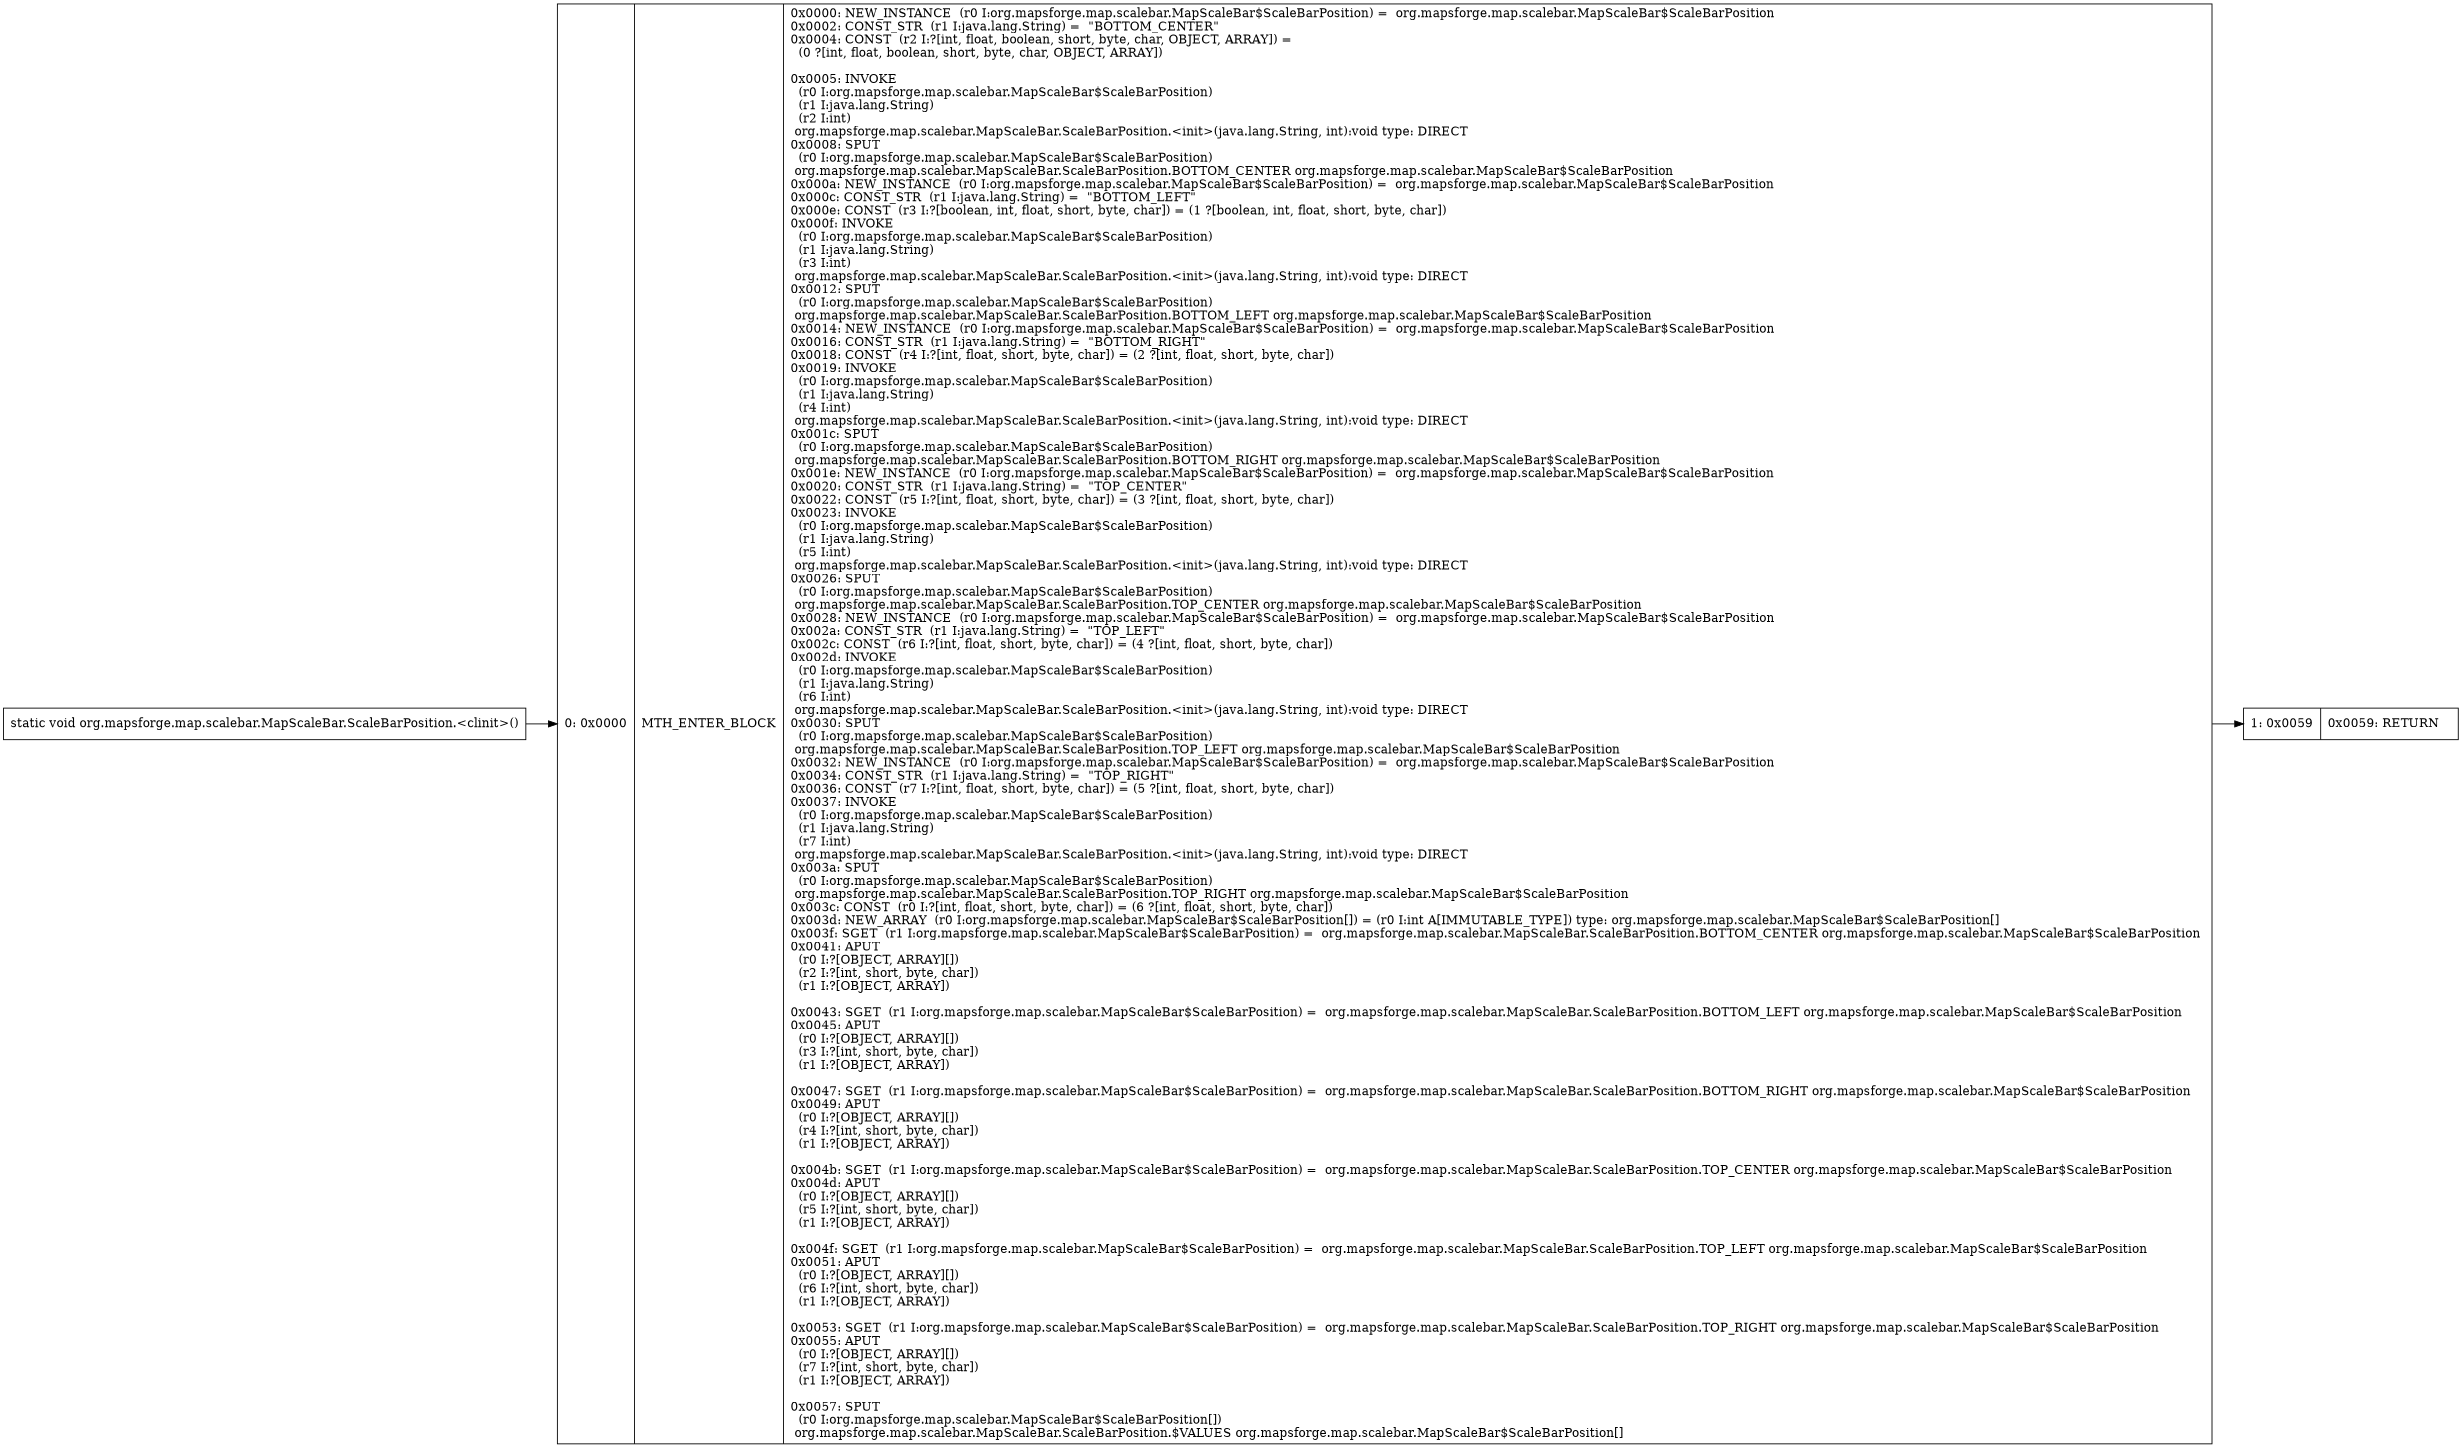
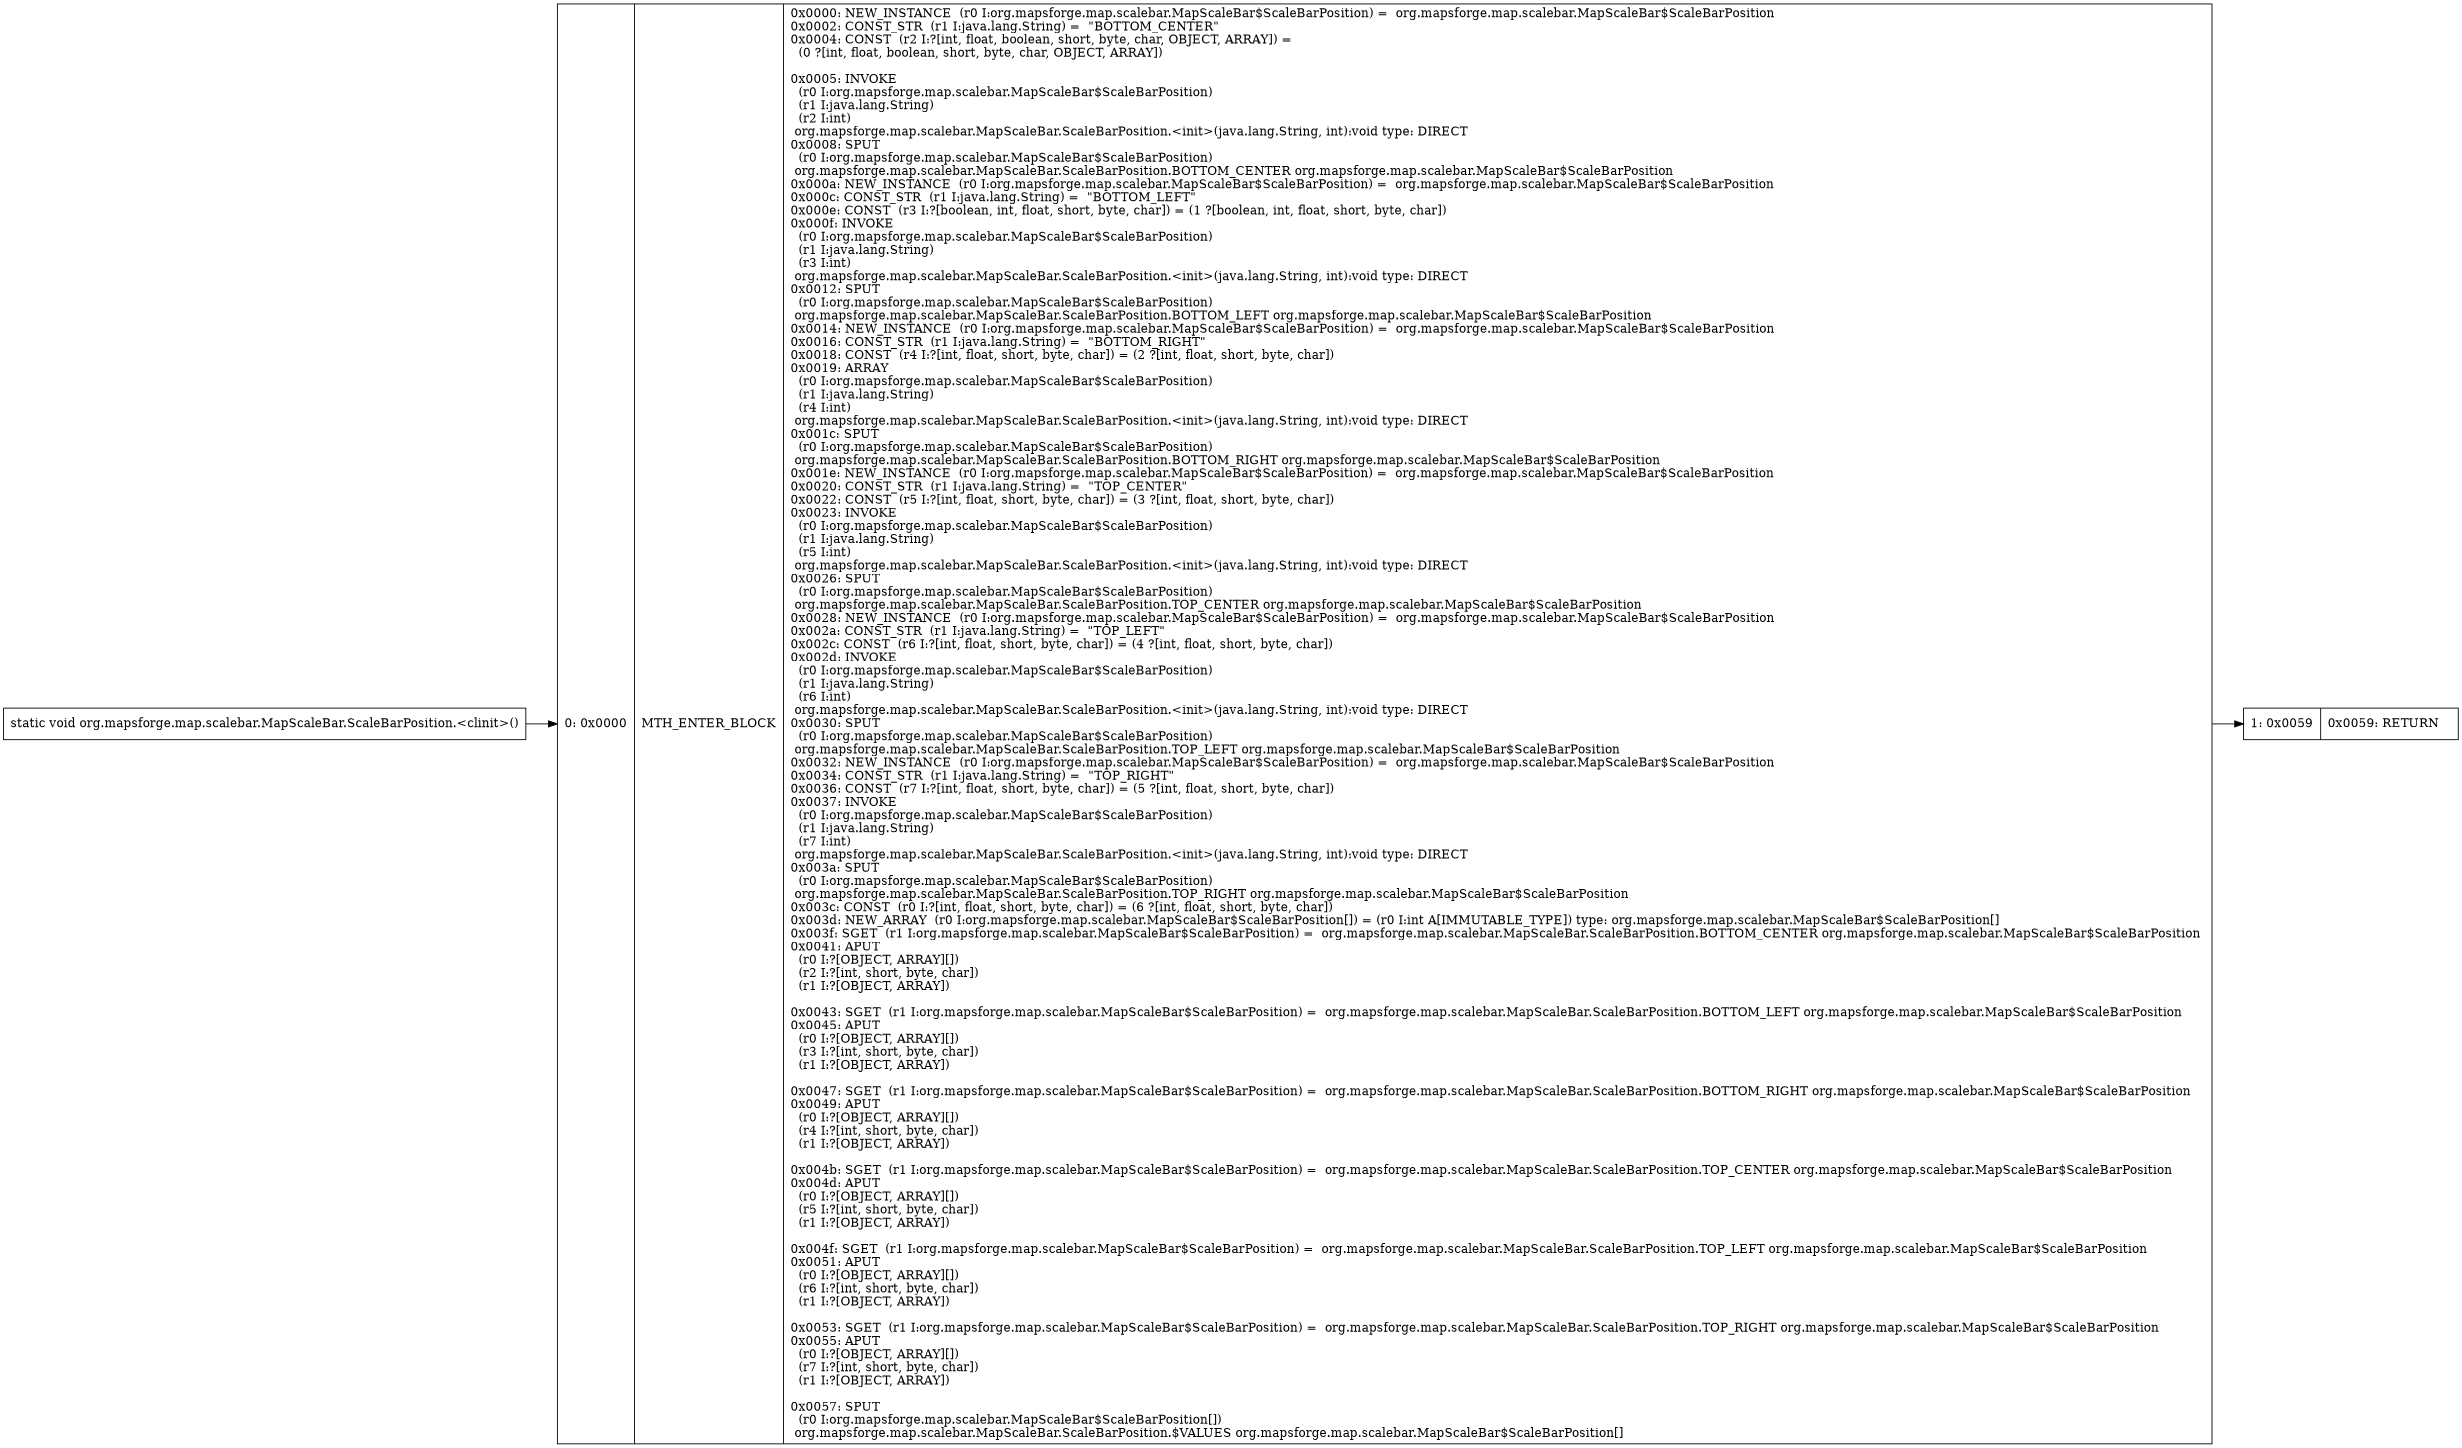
node "0: 0x0000": text "0x0019: INVOKE" -> "0x0019: ARRAY"
